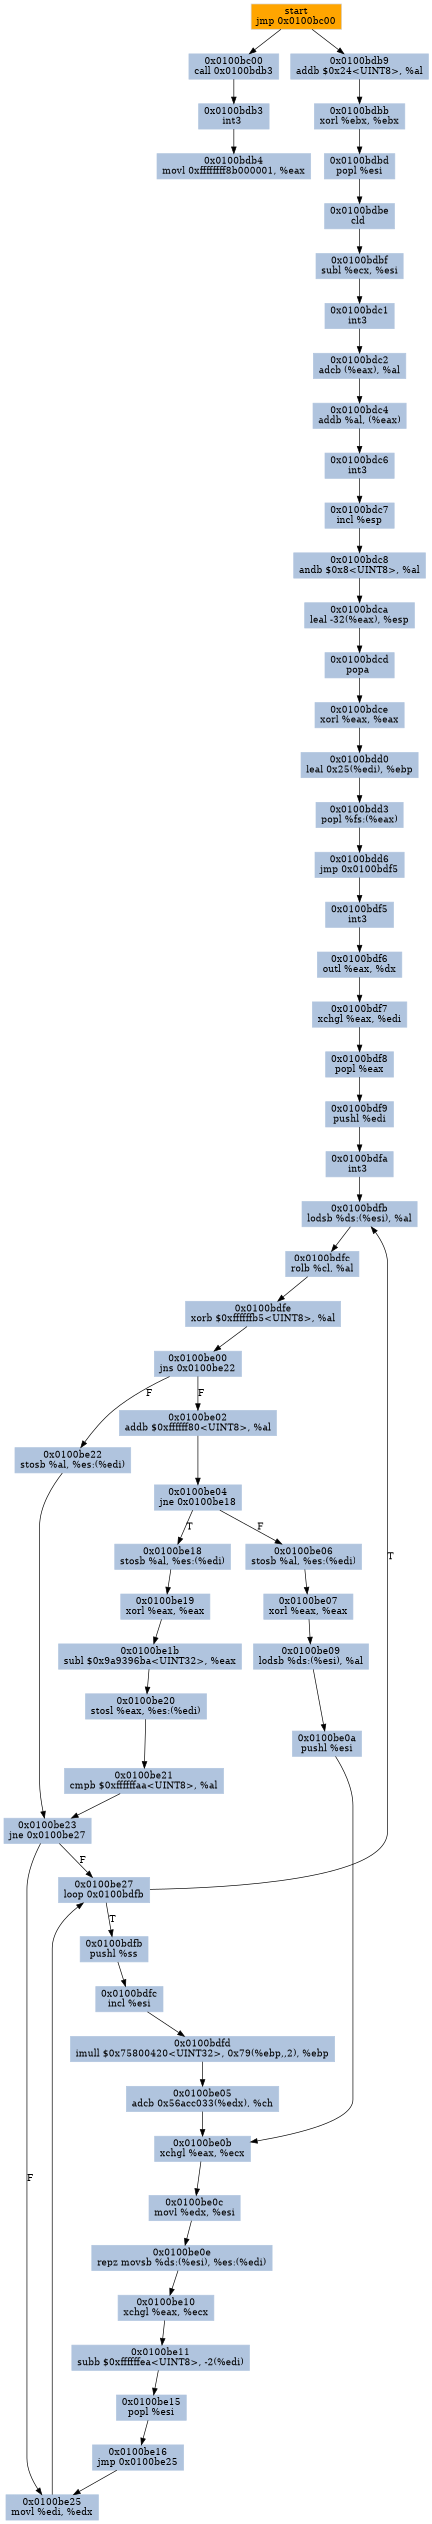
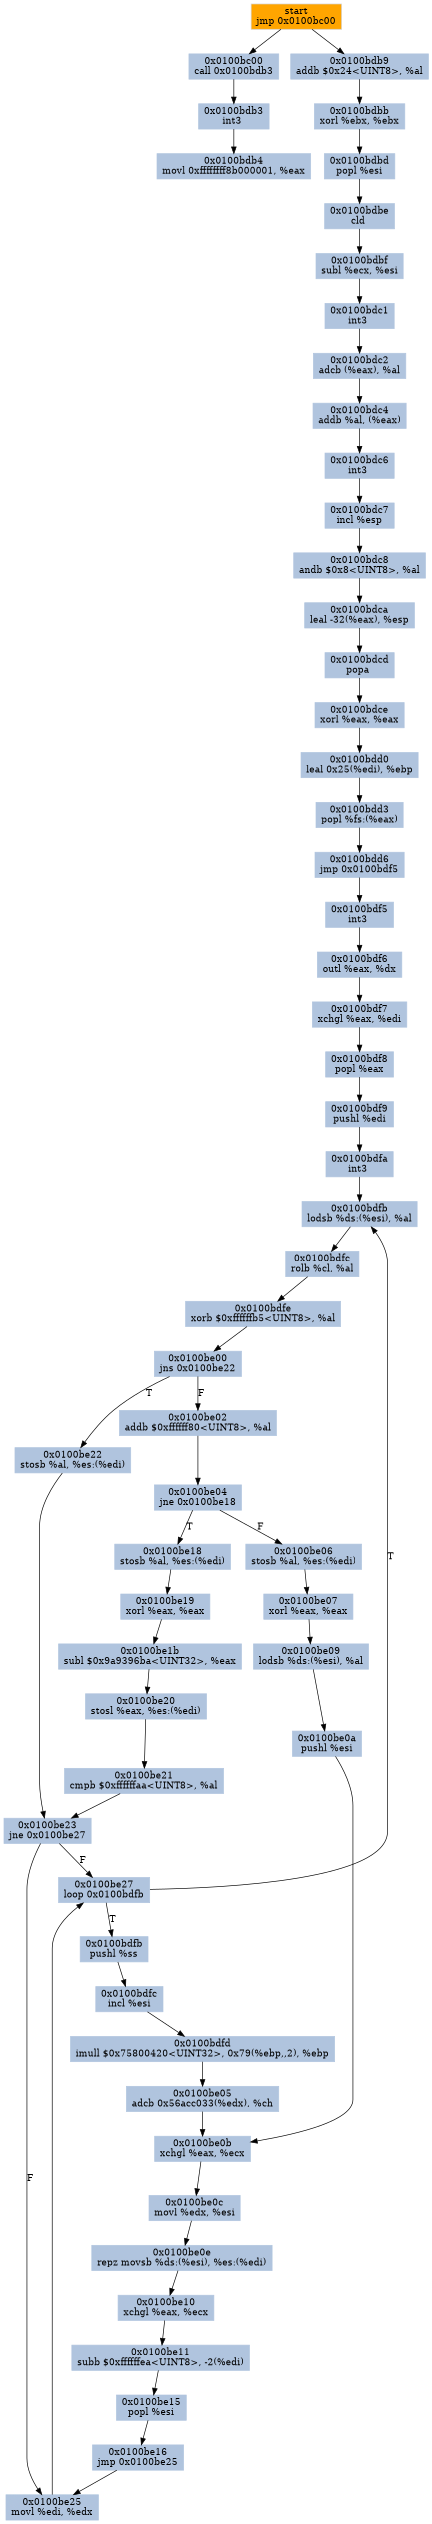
edge "0x0100be00 jns 0x0100be22" -> "0x0100be22 stosb %al, %es:(%edi)": label "F" -> "T"
